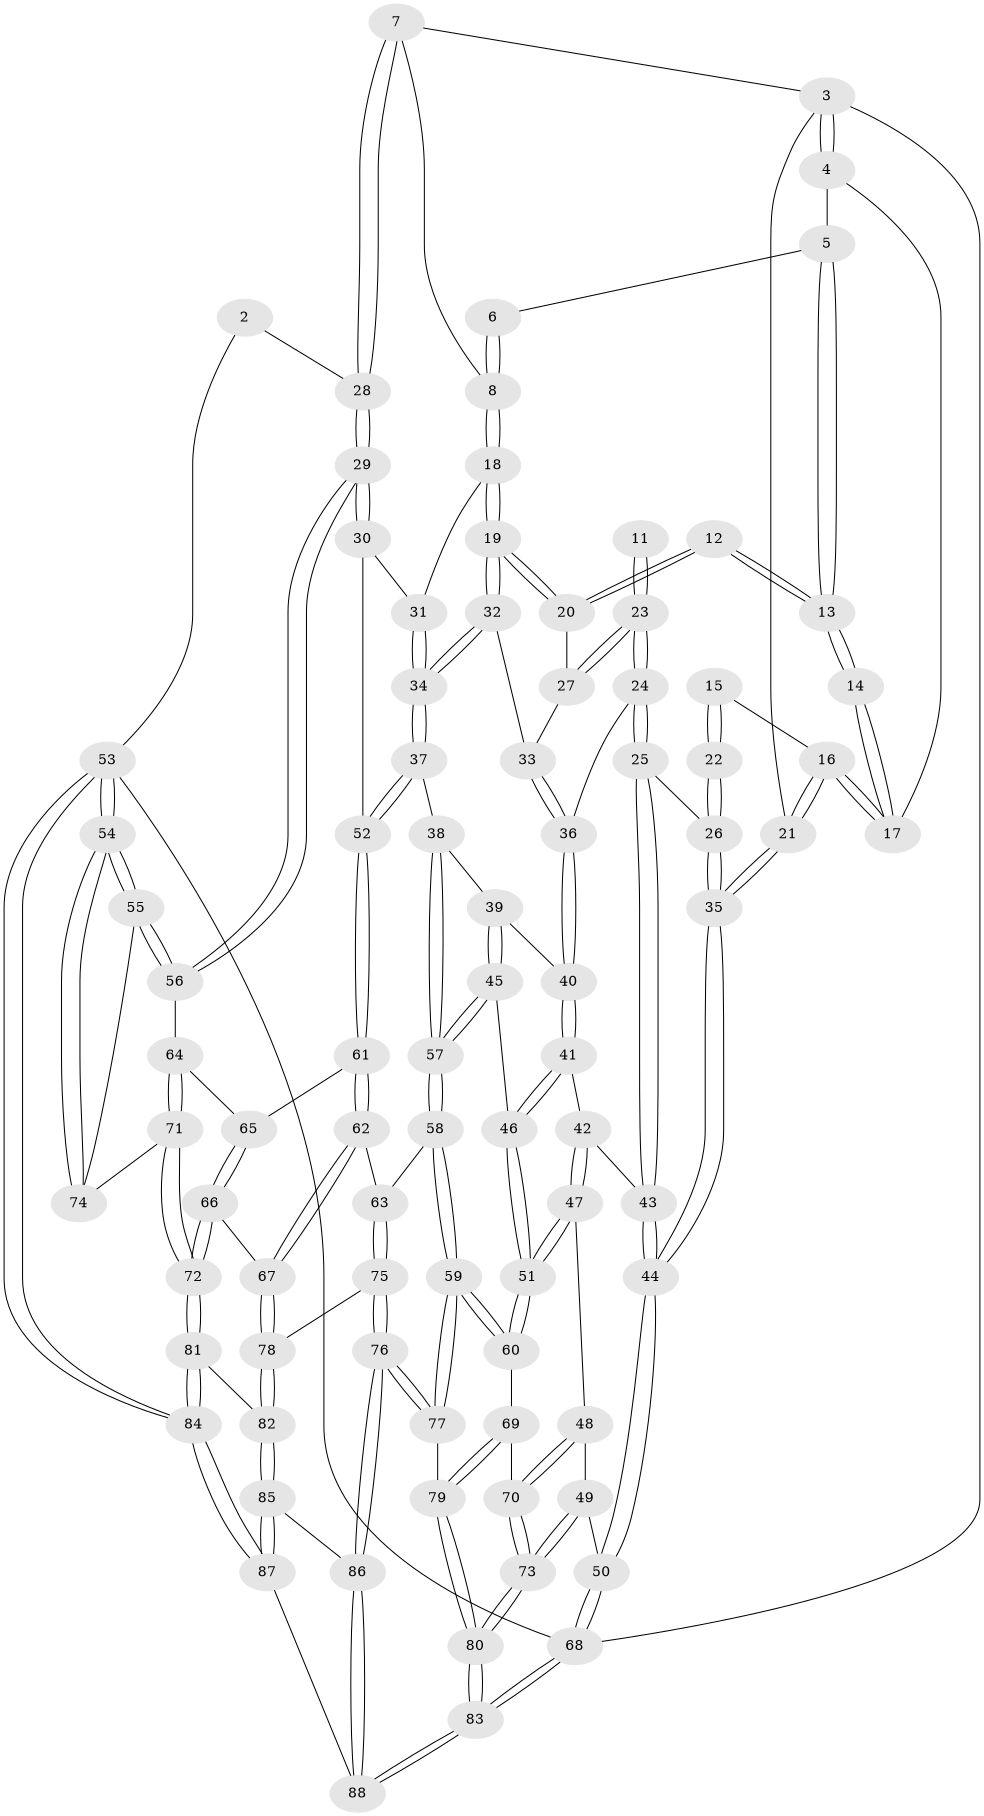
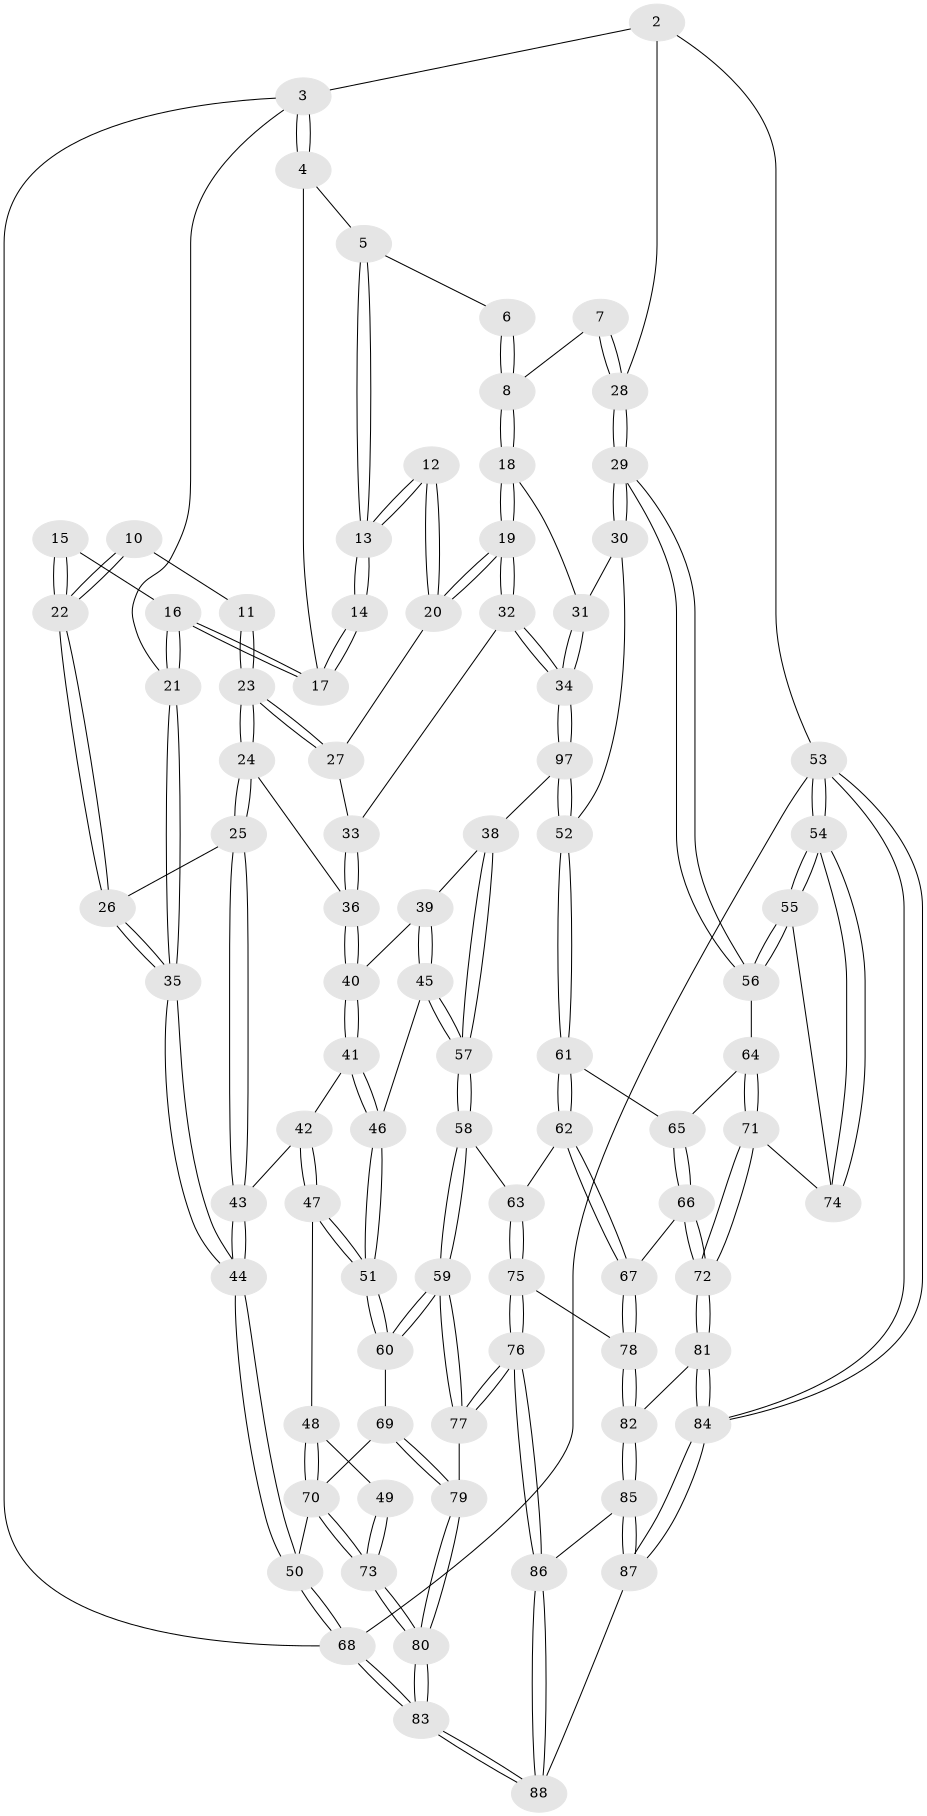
edge "7" -- "3": now "2" -- "3"
node "10": added
node "37": label "37" -> "97"
edge "49" -- "50": now "70" -- "50"
